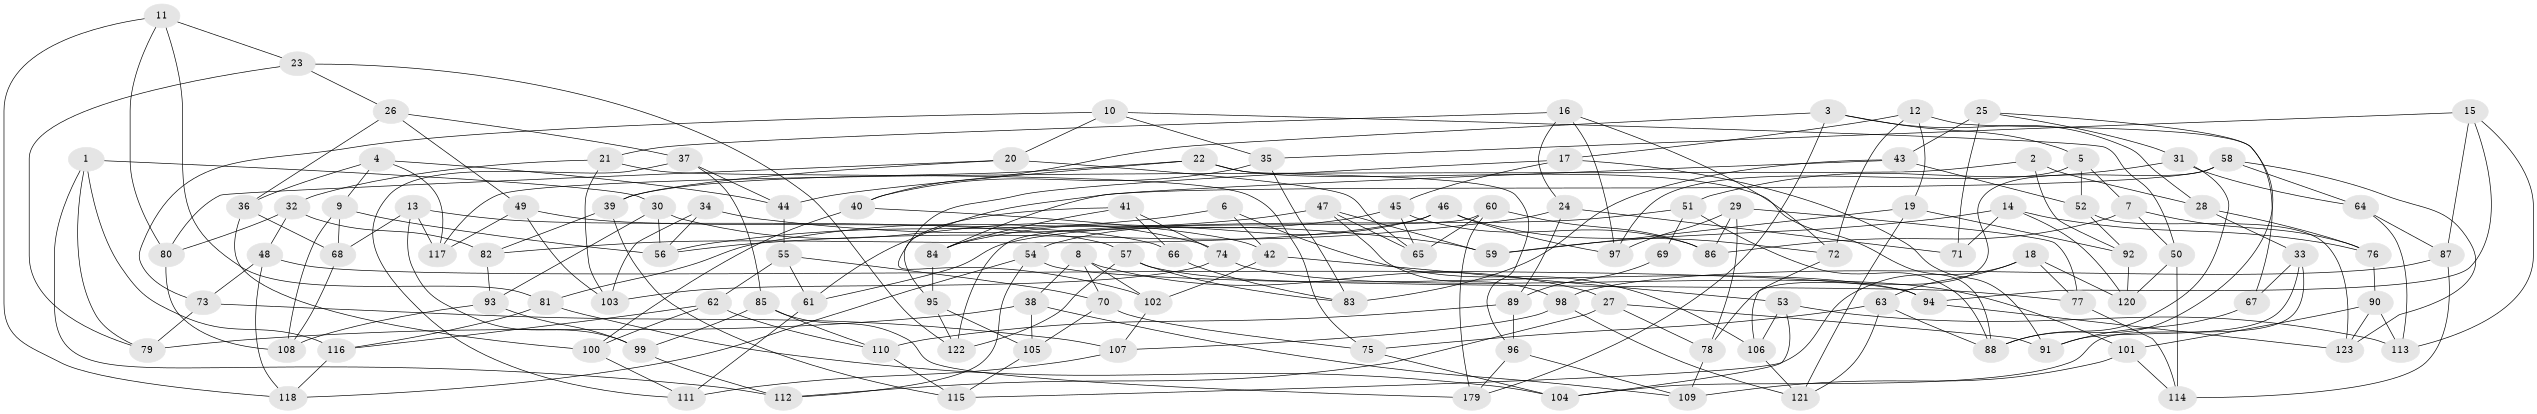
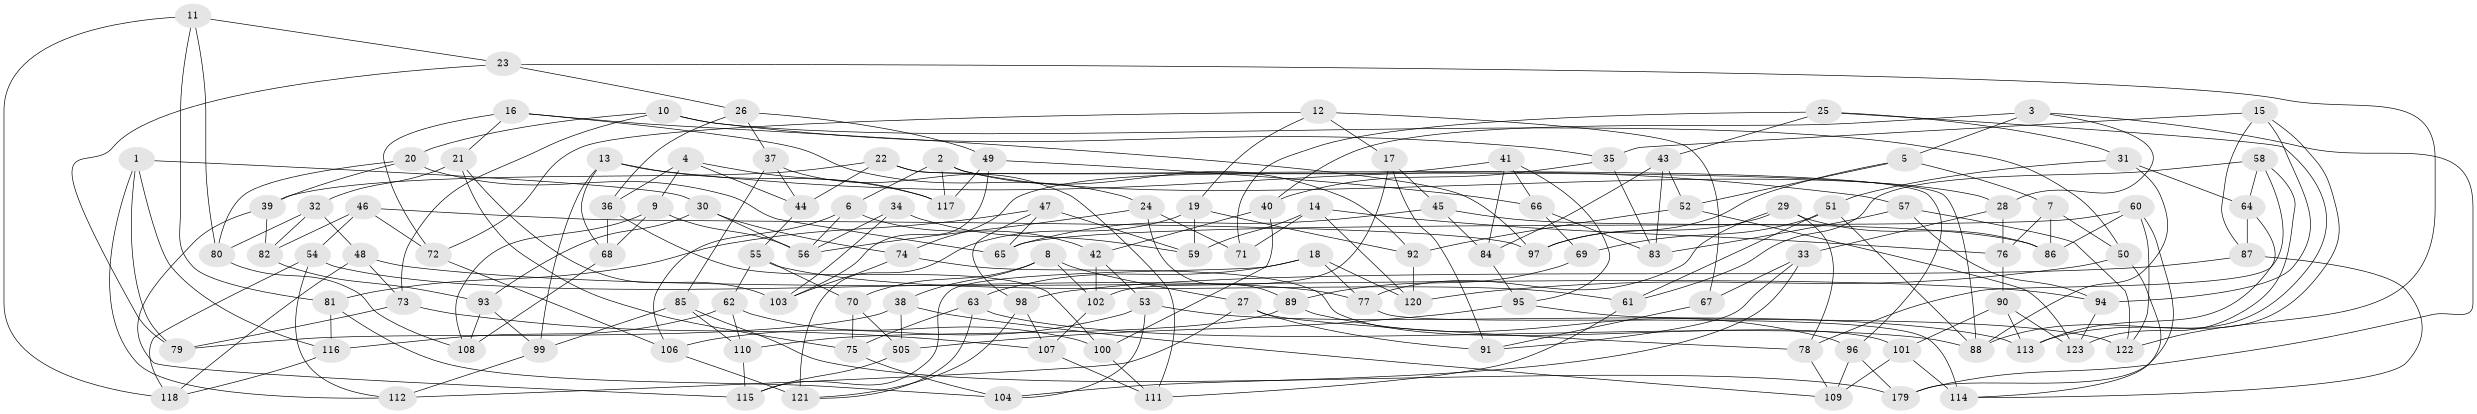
edge "2" -- "6": added
edge "66" -- "69": added
node "105": label "105" -> "505"
